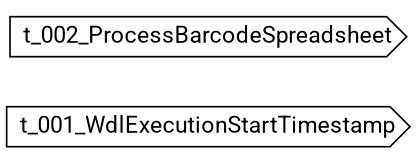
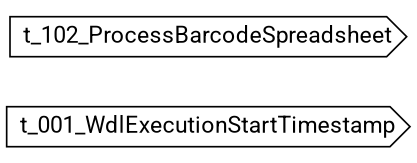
node "t_002_ProcessBarcodeSpreadsheet": label "t_002_ProcessBarcodeSpreadsheet" -> "t_102_ProcessBarcodeSpreadsheet"
